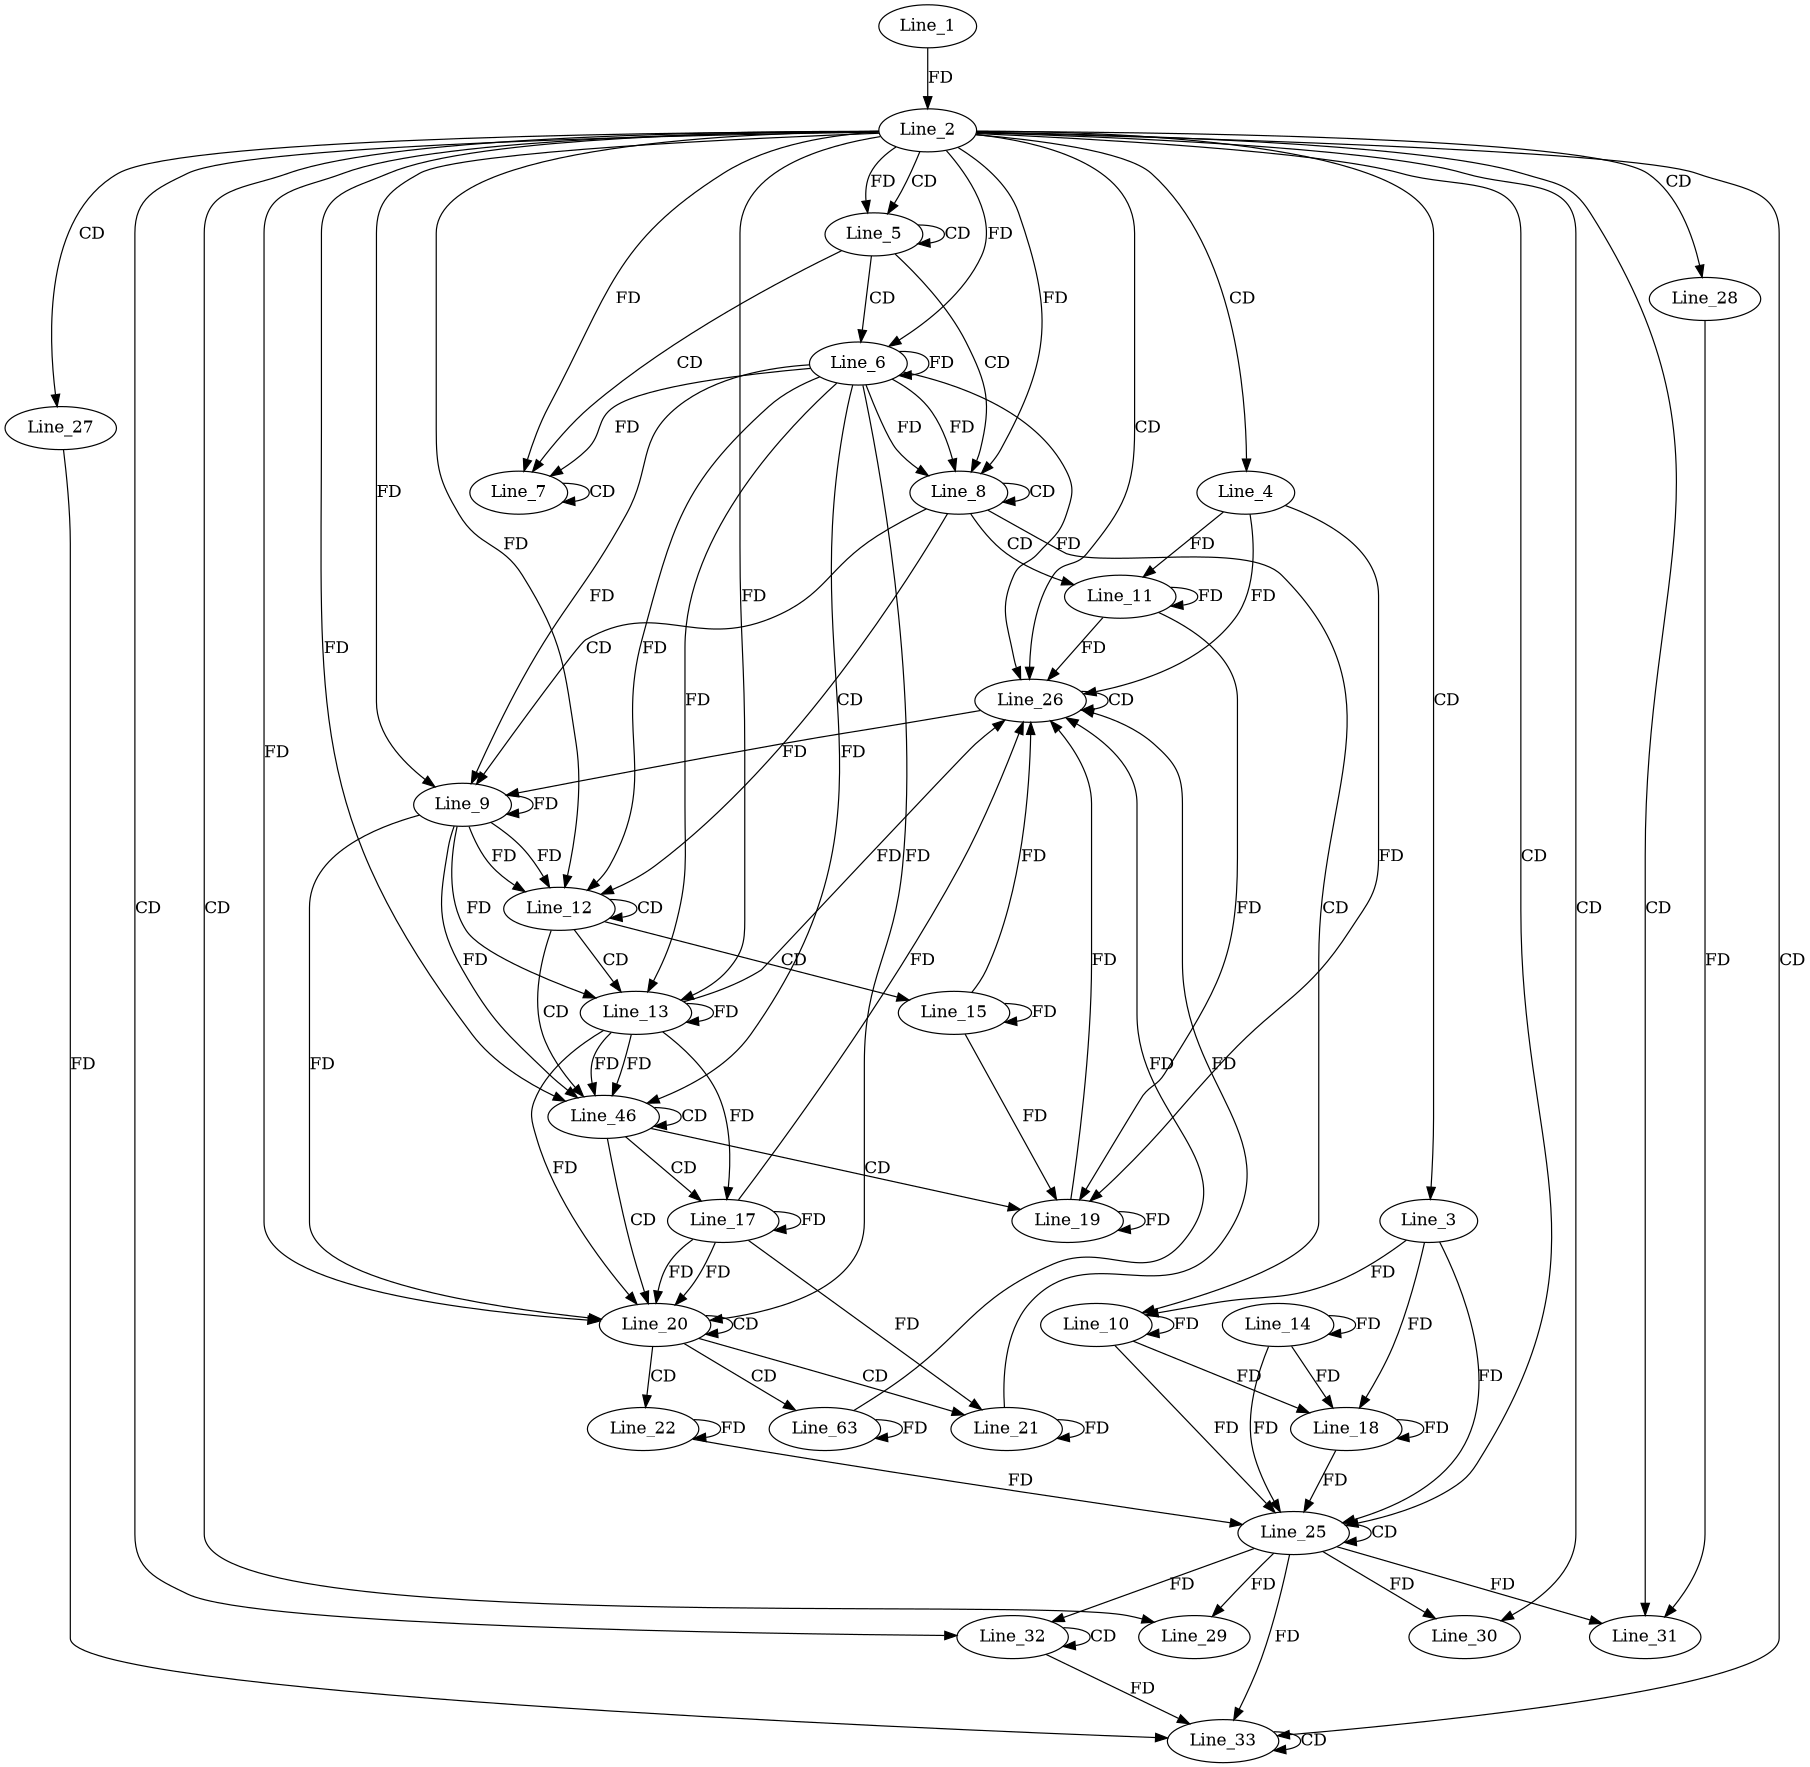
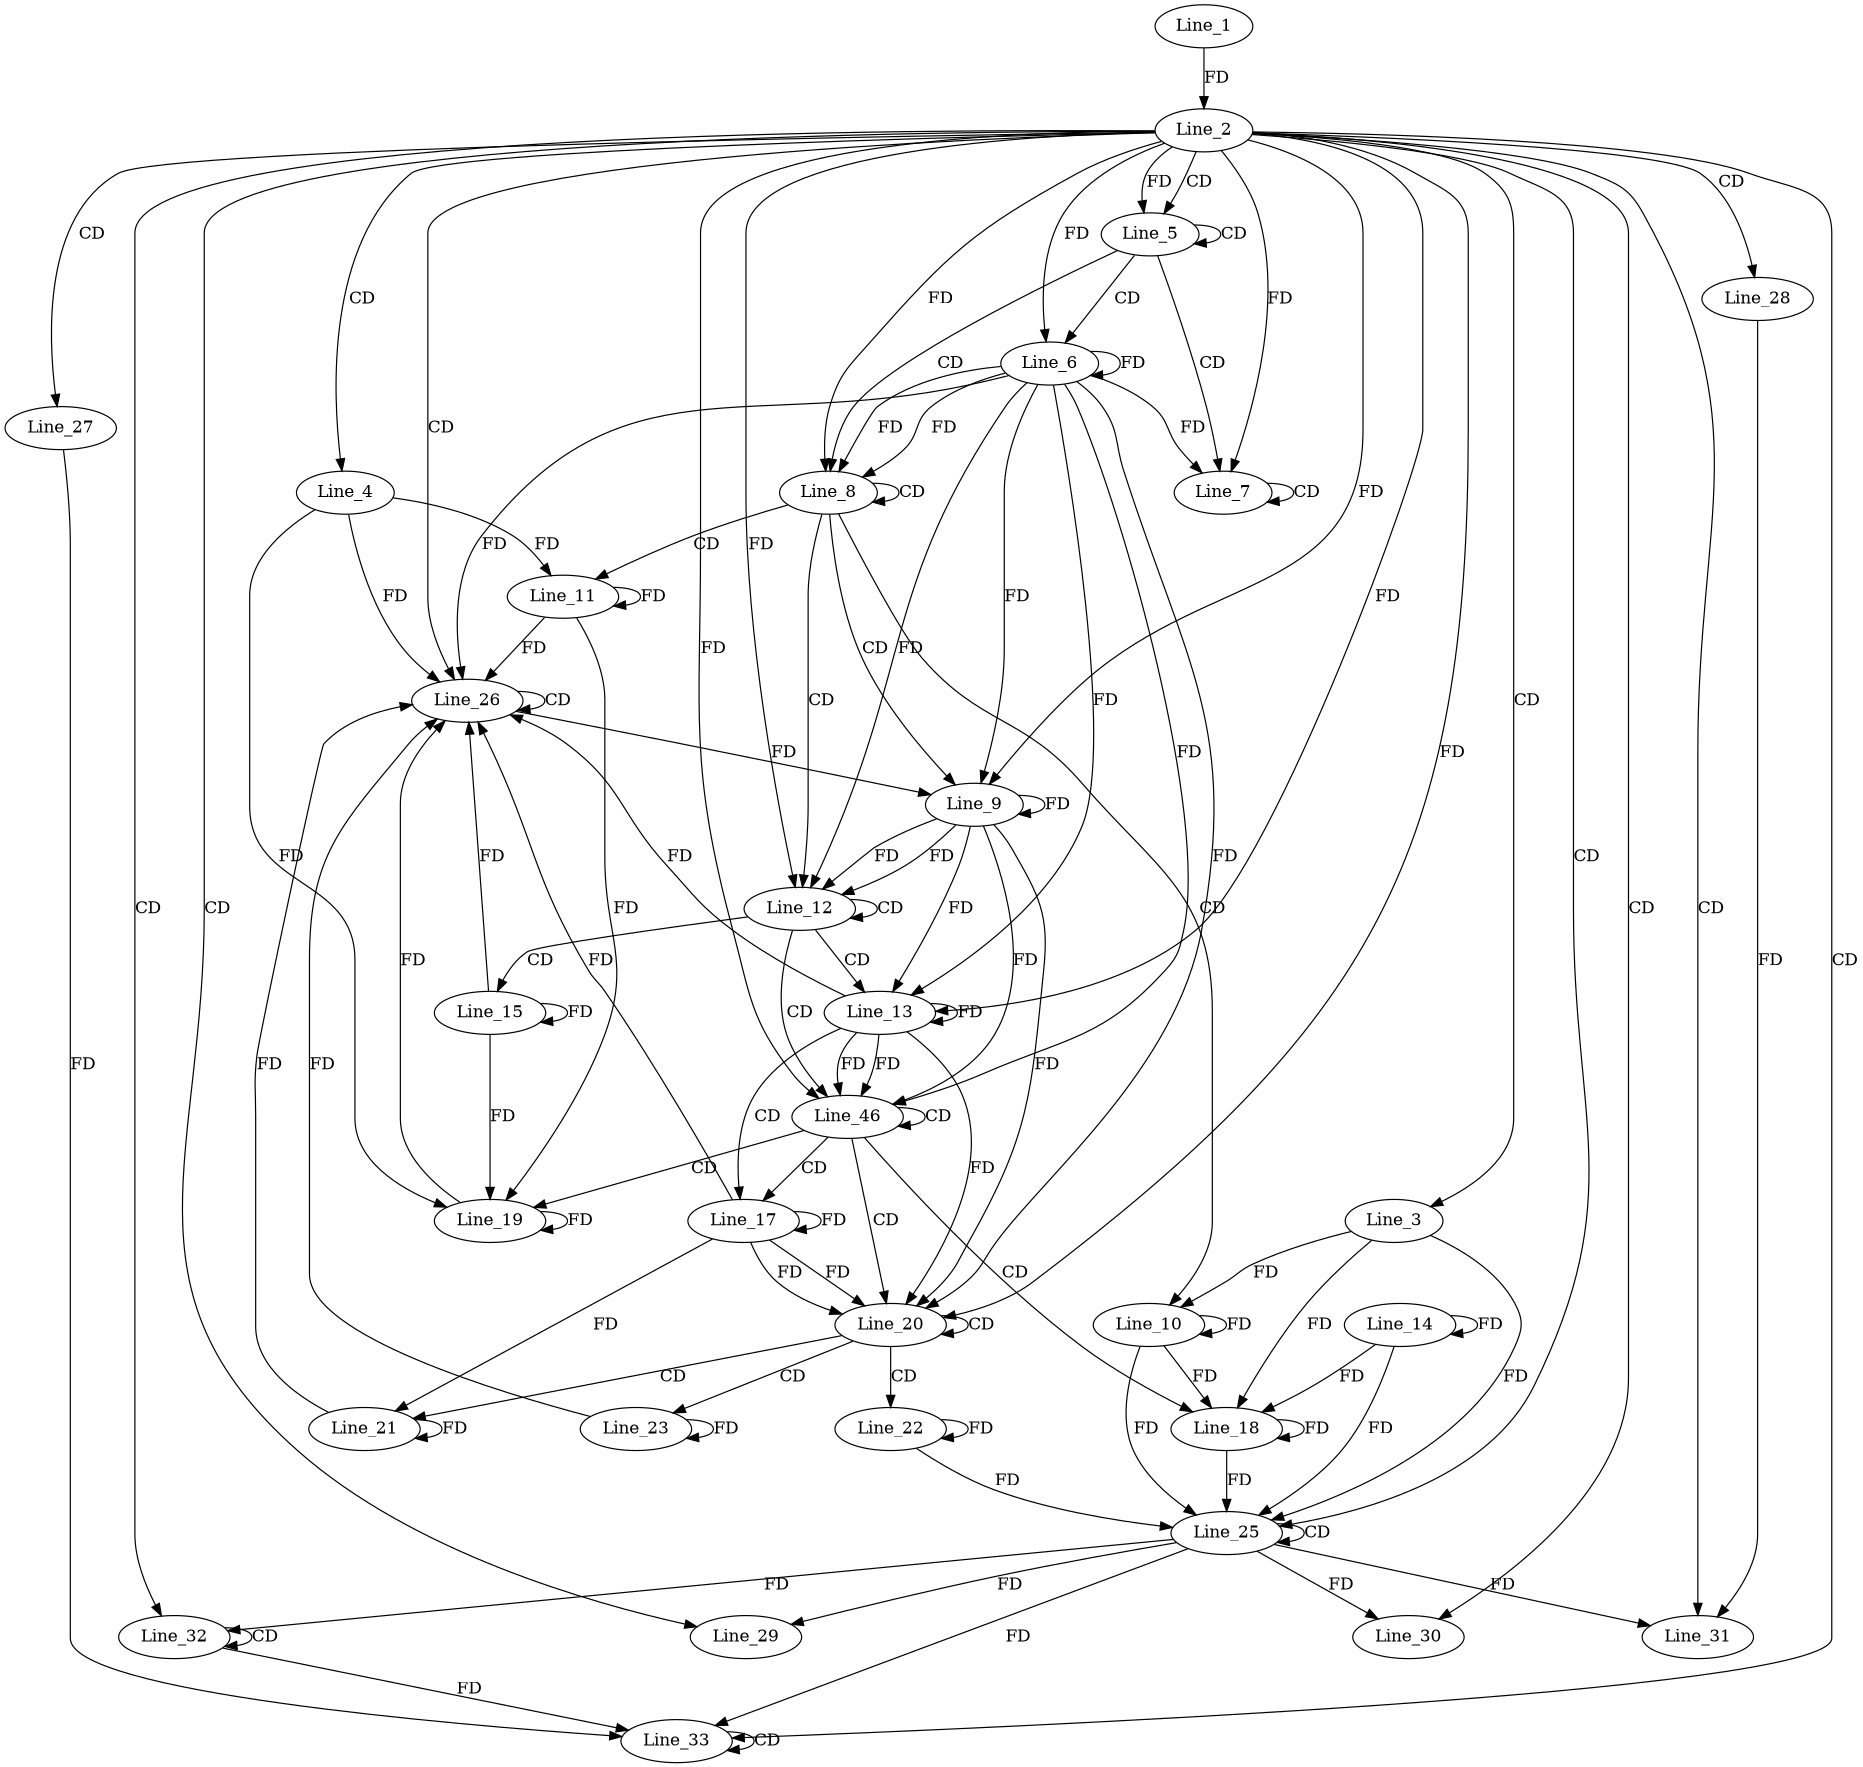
edge "Line_13" -> "Line_17": label "FD" -> "CD"
edge "Line_46" -> "Line_18": added, label "CD"
node "Line_63": label "Line_63" -> "Line_23"
